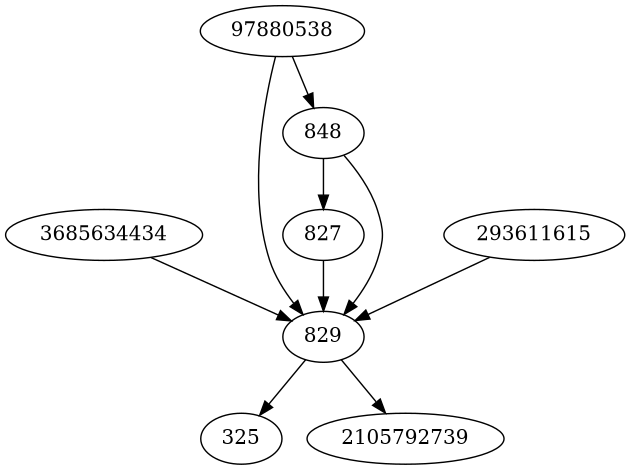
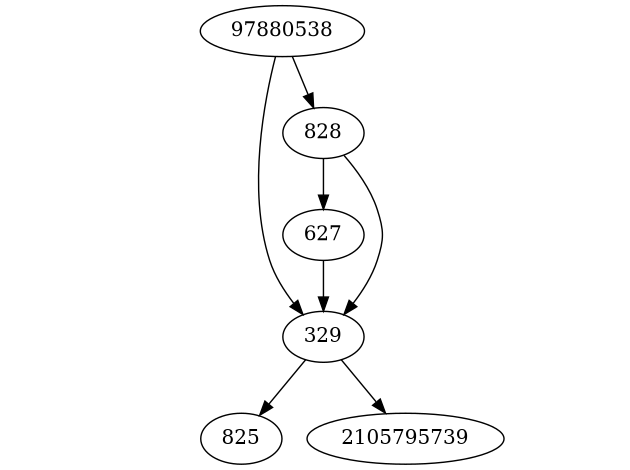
node "848": label "848" -> "828"
node "3685634434": removed
node "827": label "827" -> "627"
node "293611615": removed
node "829": label "829" -> "329"
node "325": label "325" -> "825"
node "2105792739": label "2105792739" -> "2105795739"
